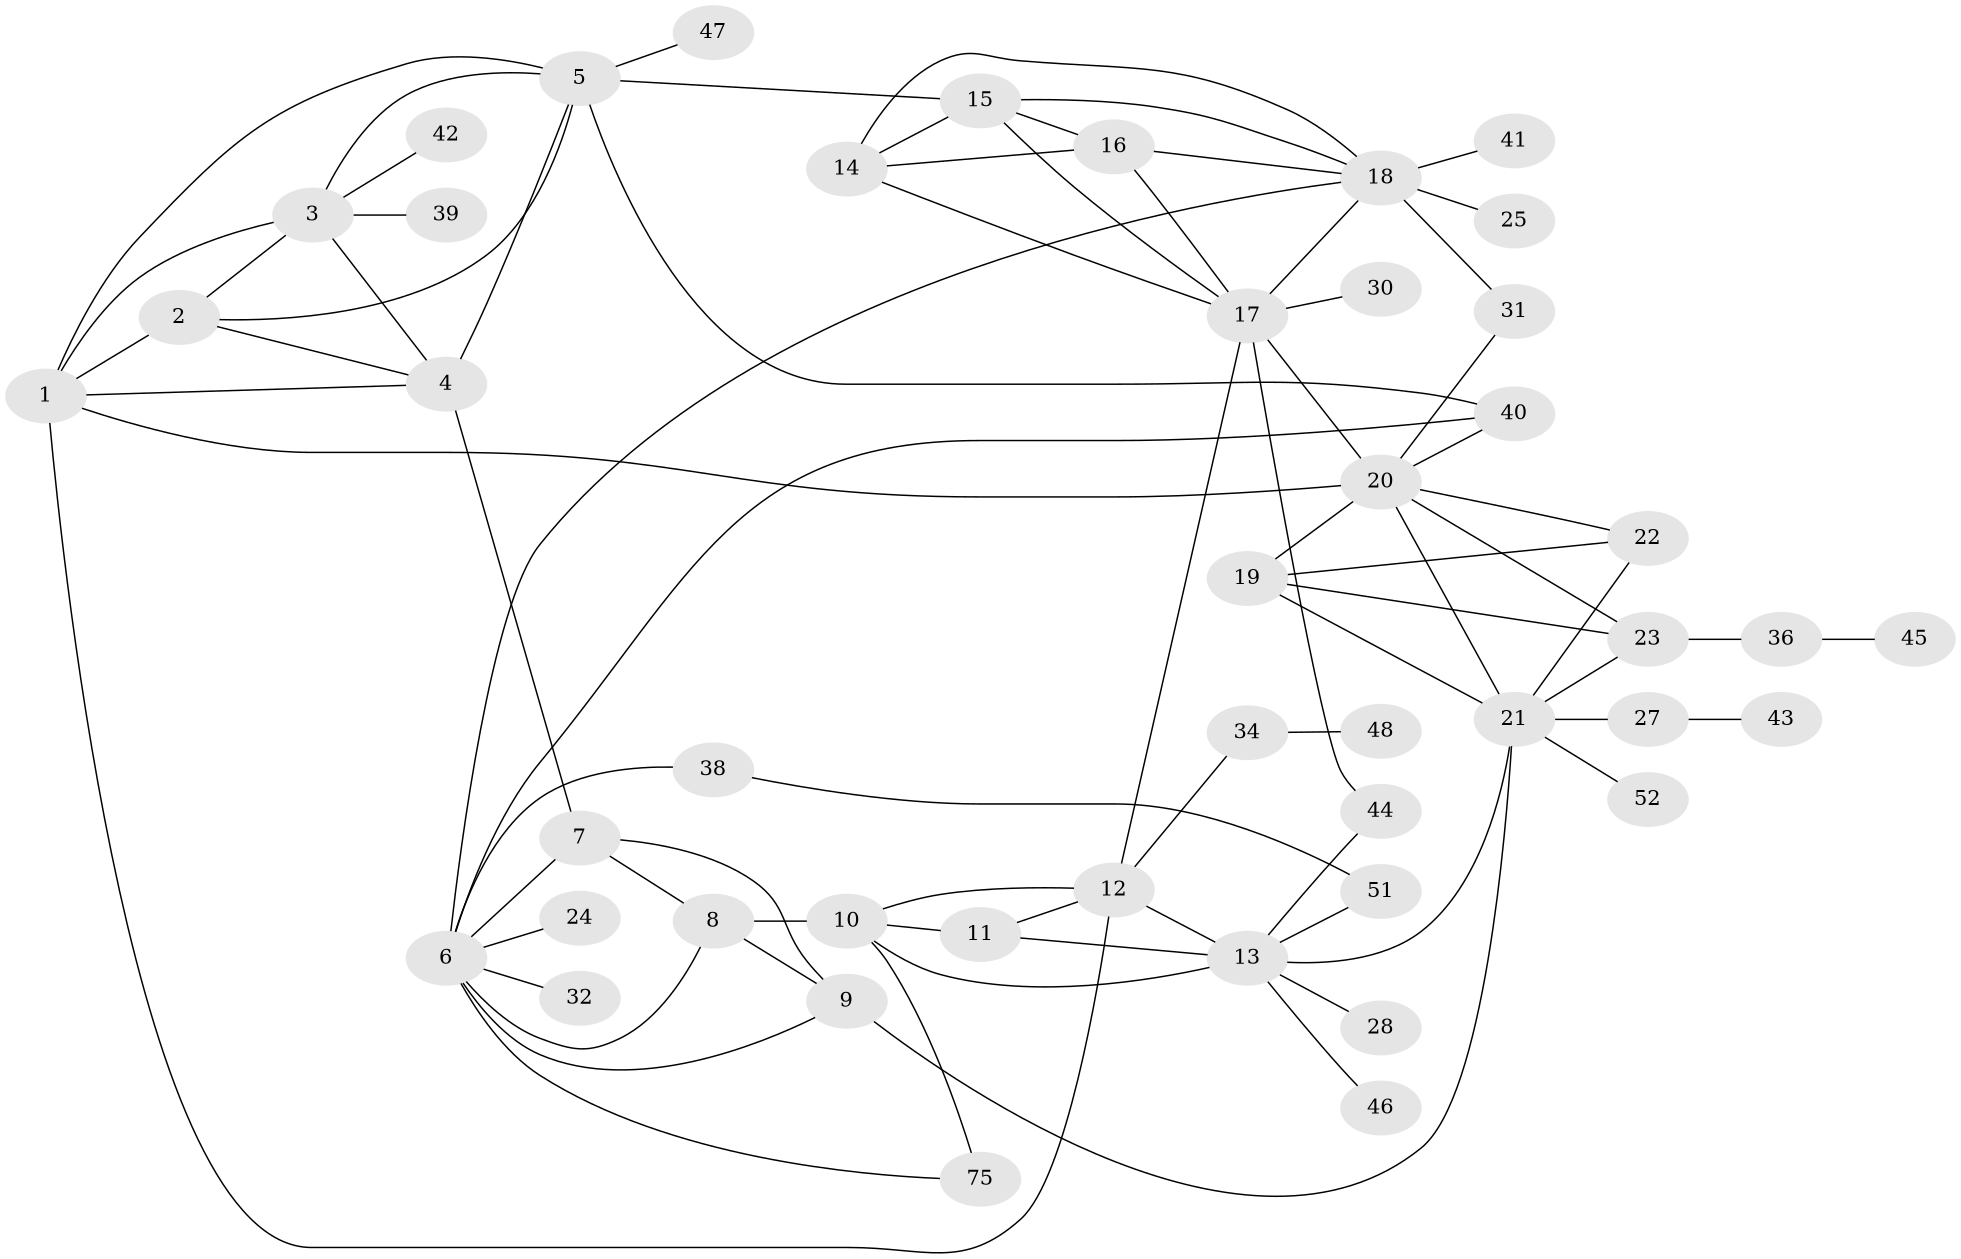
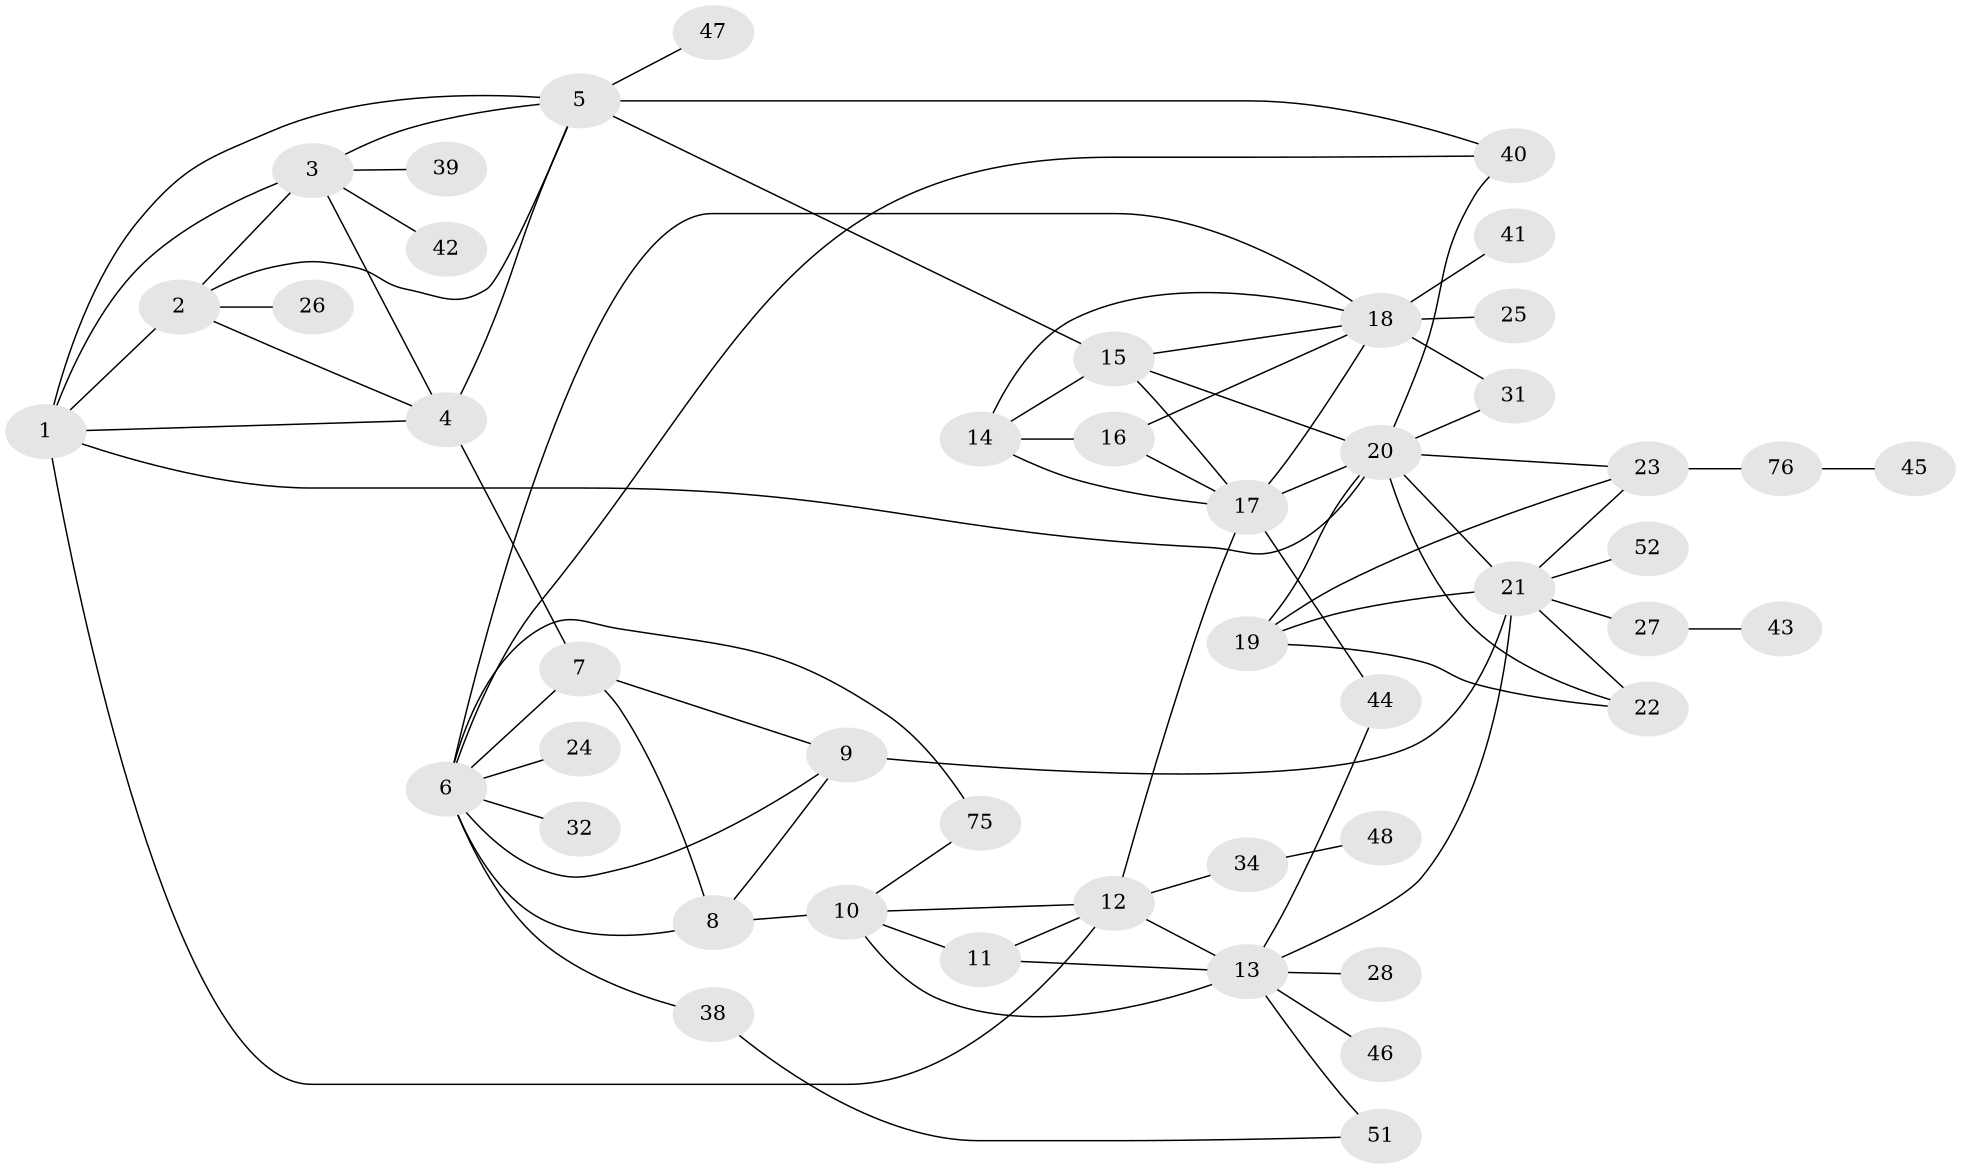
edge "15" -- "16": now "15" -- "20"
node "30": removed
node "26": added
node "36": label "36" -> "76"
